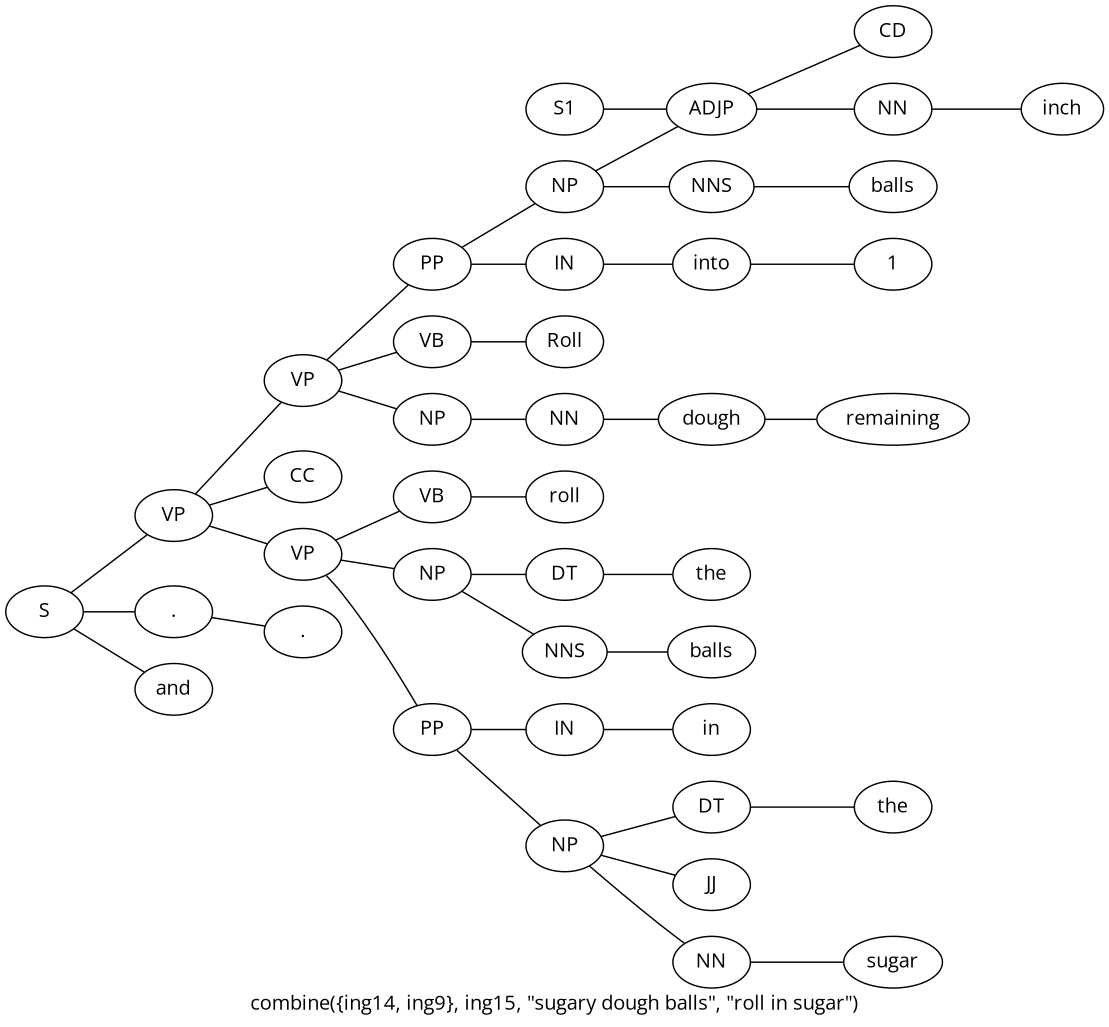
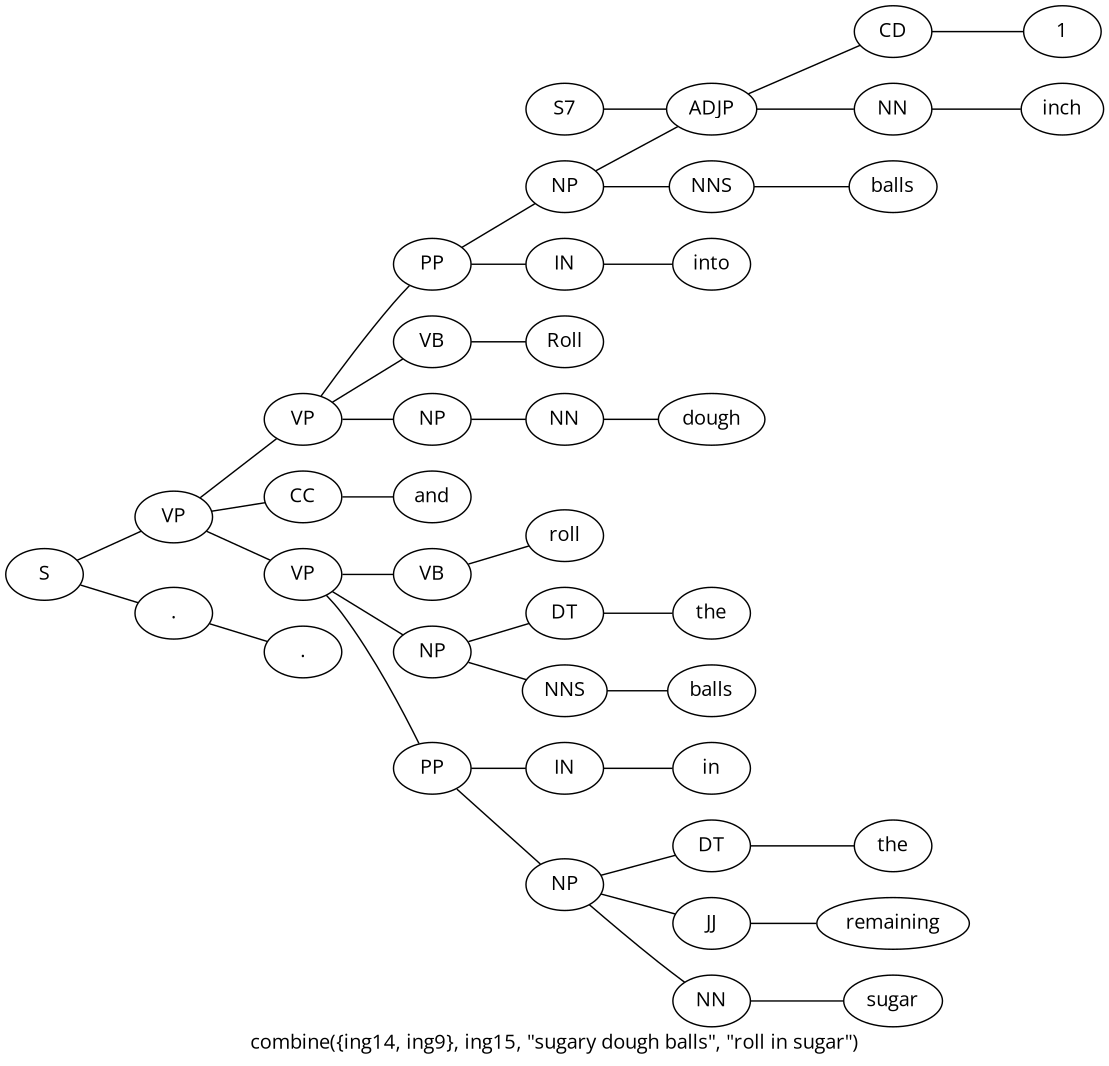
node "S1": label "S1" -> "S7"
edge "into" -- "1": now "CD" -- "1"
edge "dough" -- "remaining": now "JJ" -- "remaining"
edge "S" -- "and": now "CC" -- "and"
